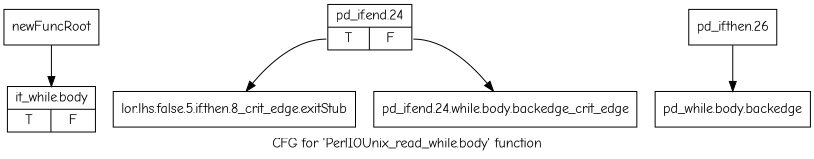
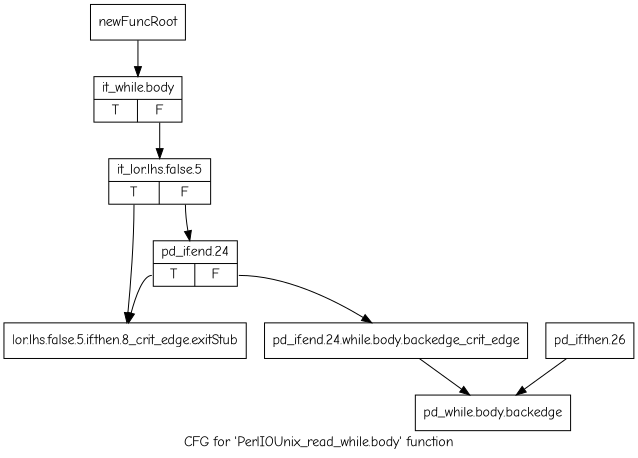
node "it_lor.lhs.false.5": added
edge "pd_if.end.24.while.body.backedge_crit_edge" -> "pd_while.body.backedge": added
